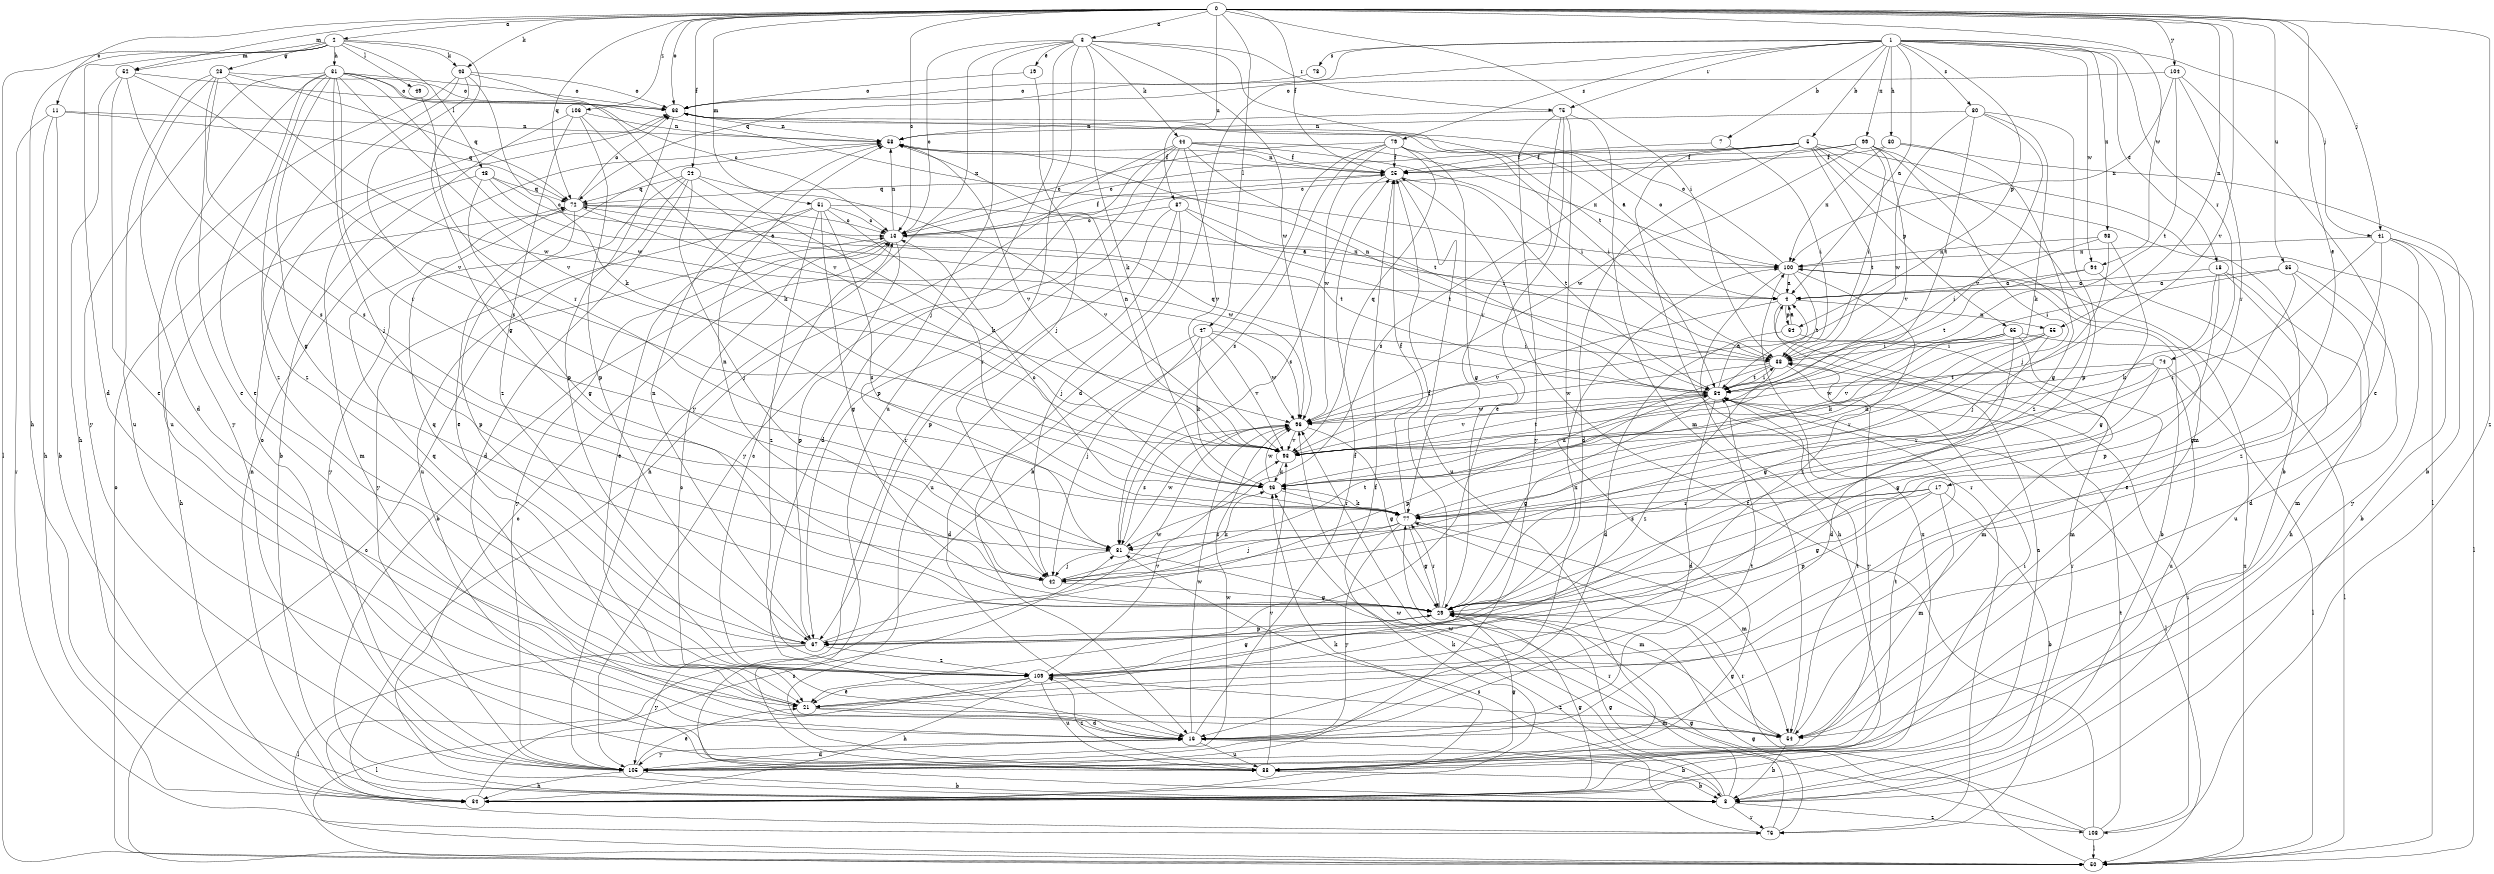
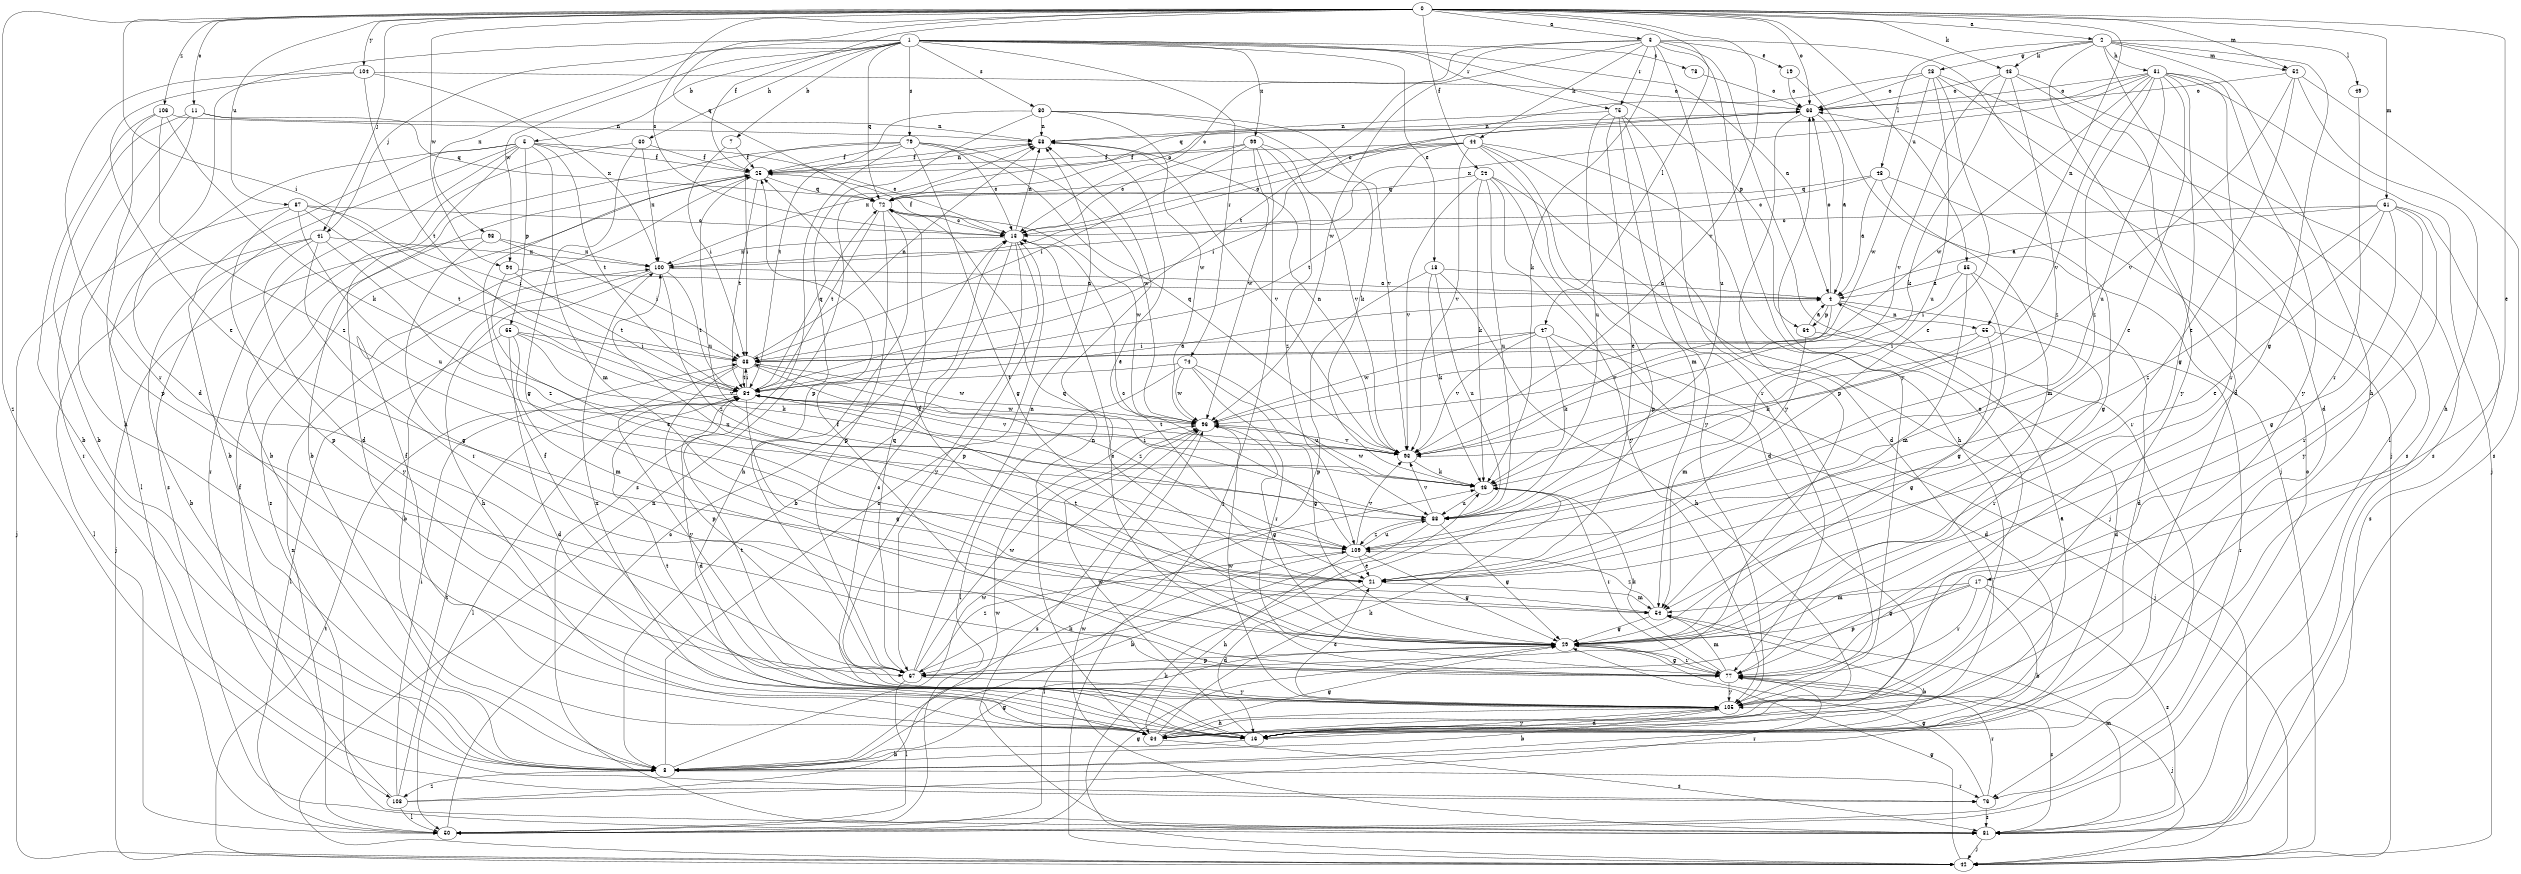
node "51": label "51" -> "61"
edge "16" -> "88": now "46" -> "88"
